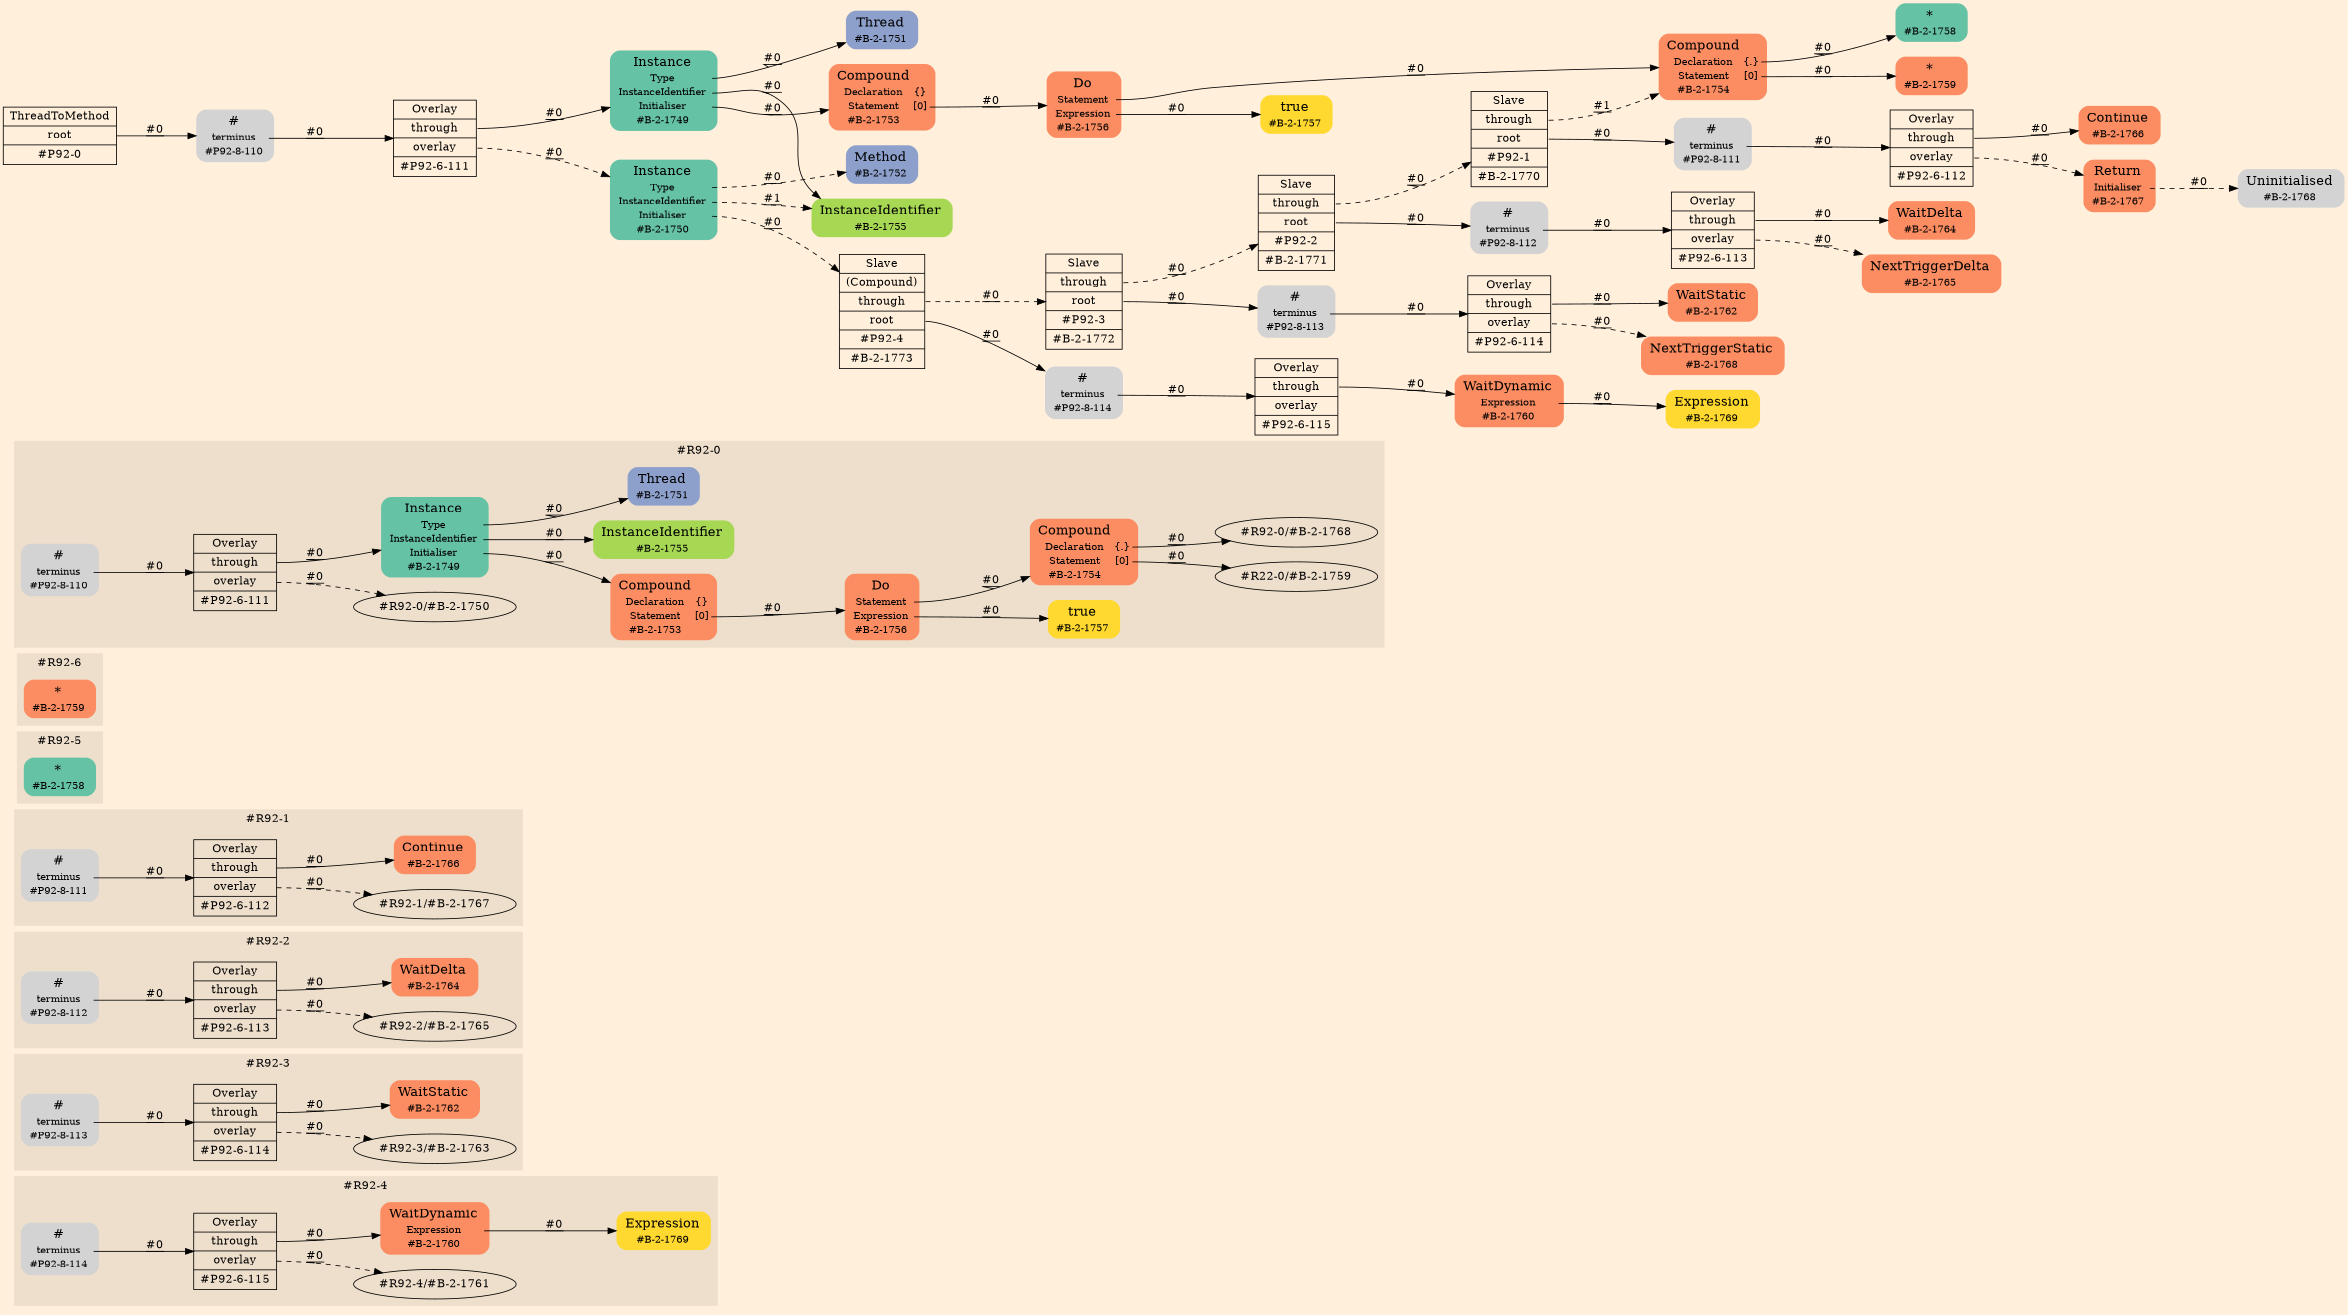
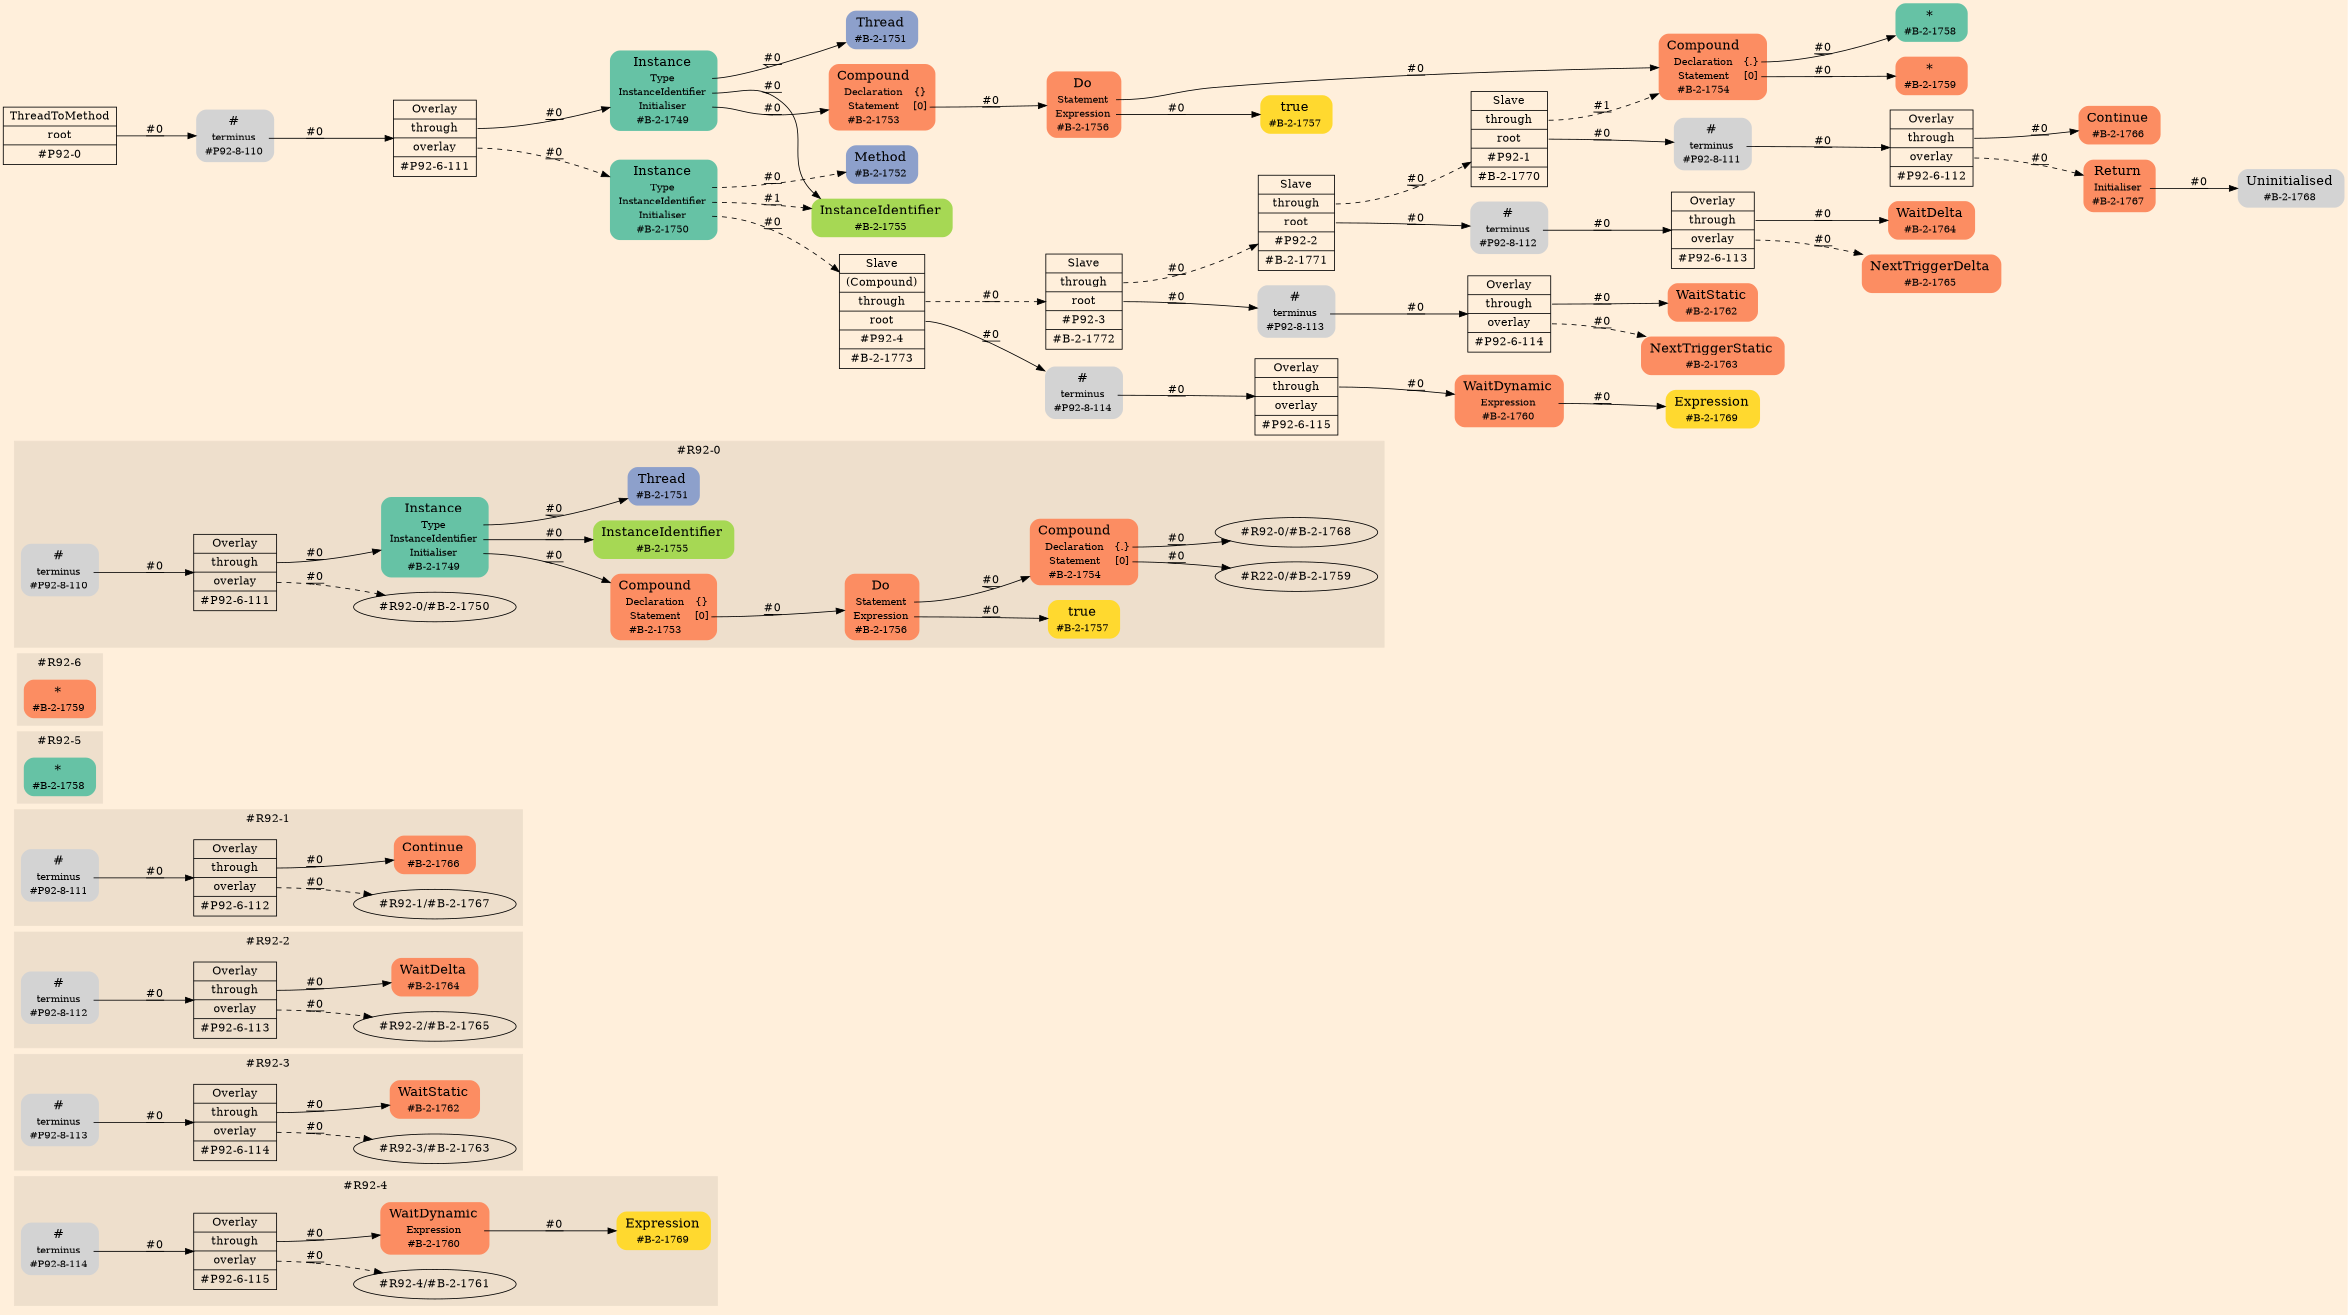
edge "Return" -> "Uninitialised": style dashed -> solid
node "NextTriggerStatic": text "#B-2-1768" -> "#B-2-1763"
